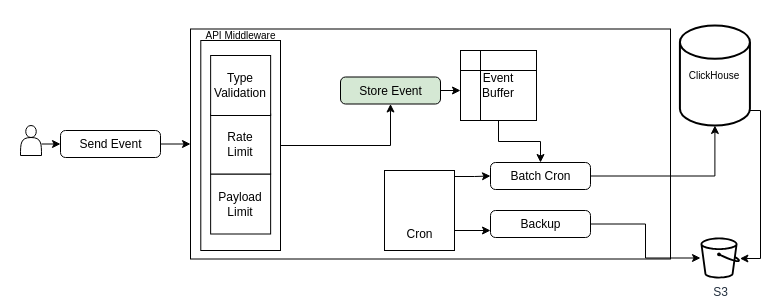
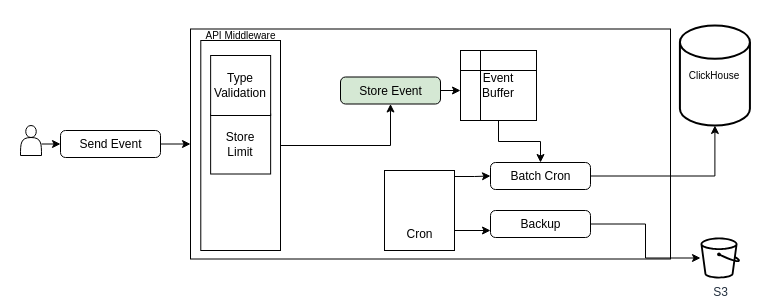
node "Rate Limit": label "Rate Limit" -> "Store Limit"
edge "ClickHouse" -> "S3": removed
node "Payload Limit": removed
